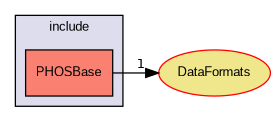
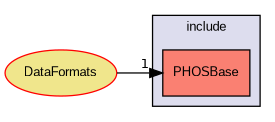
edge "PHOSBase" -> "DataFormats": reversed
